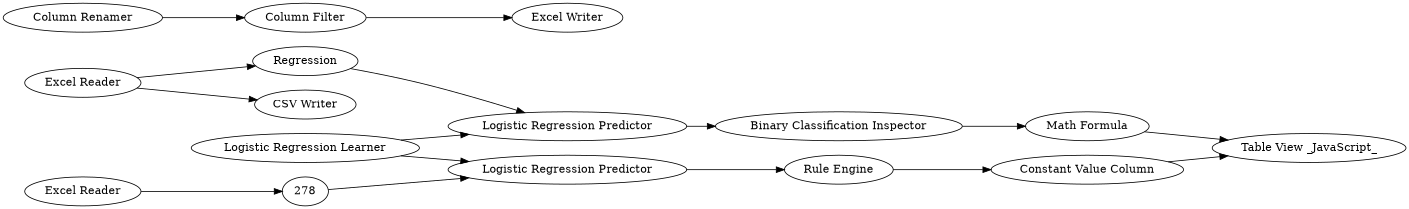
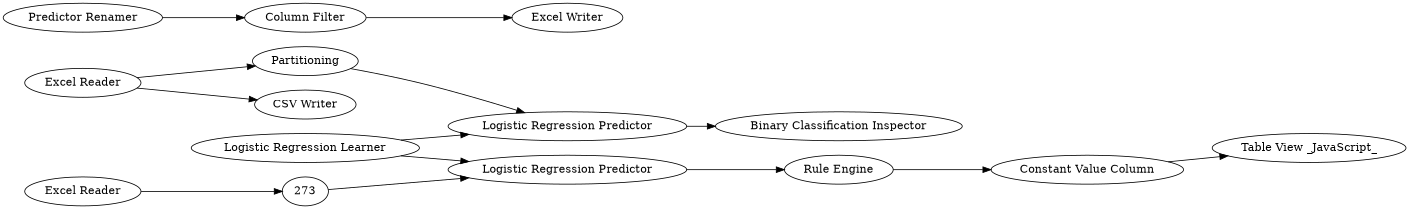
node "Column Renamer": label "Column Renamer" -> "Predictor Renamer"
node "Regression": label "Regression" -> "Partitioning"
node "Math Formula": removed
node "278": label "278" -> "273"
